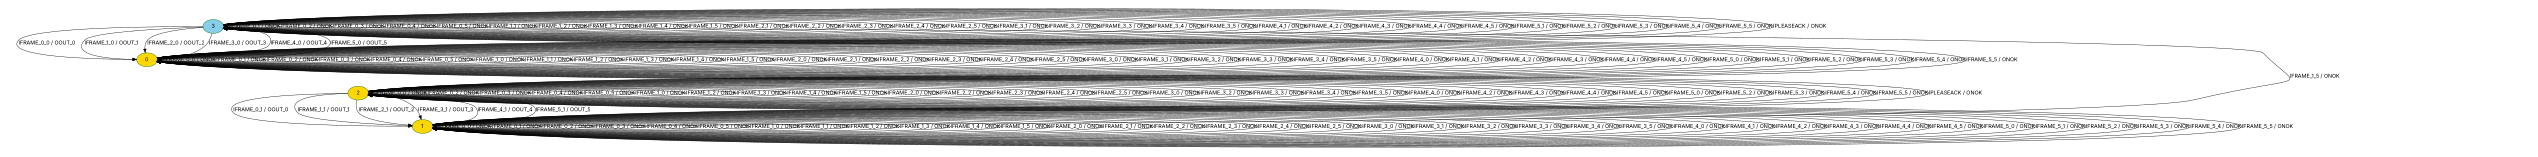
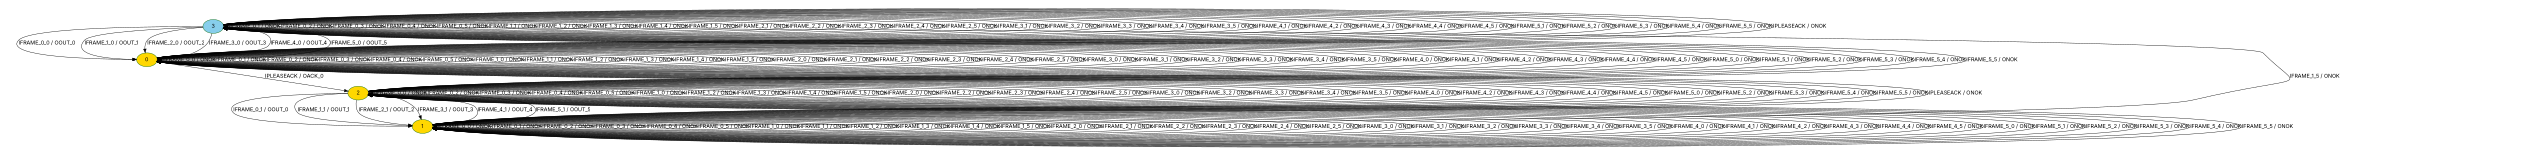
edge "0" -> "2": added, label "IPLEASEACK / OACK_0"
